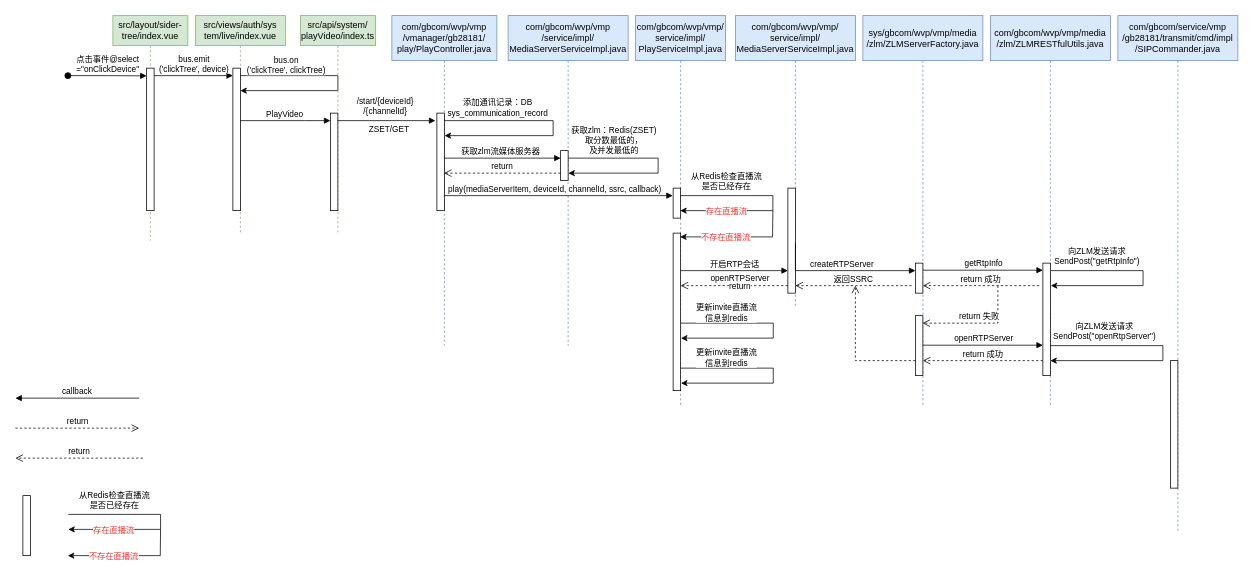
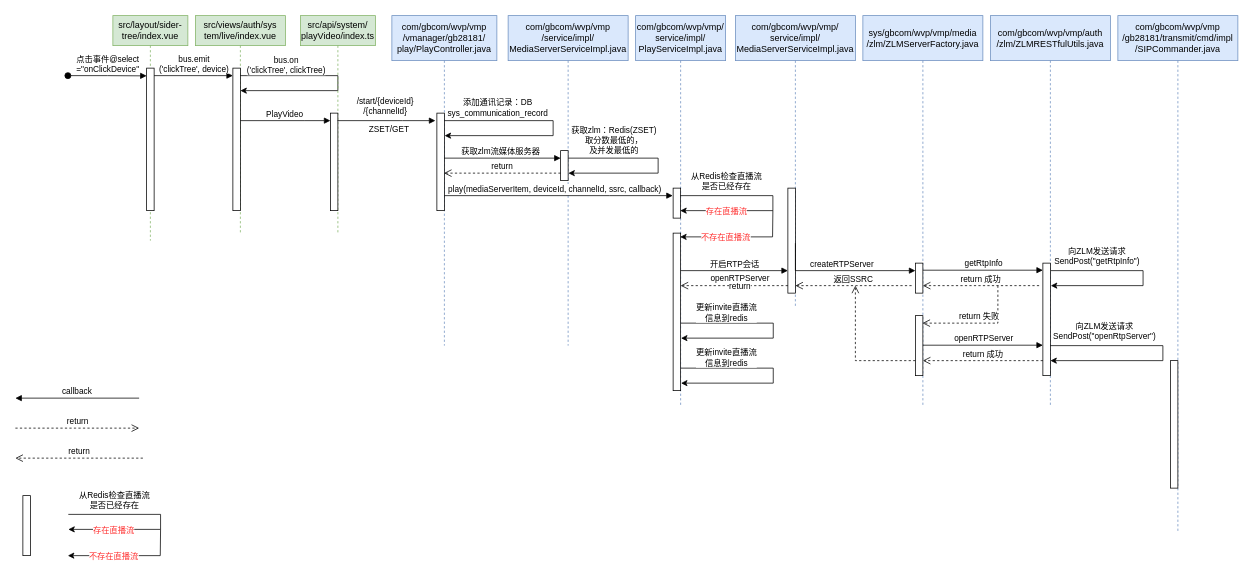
node "com/gbcom/wvp/vmp/media /zlm/ZLMRESTfulUtils.java": label "com/gbcom/wvp/vmp/media /zlm/ZLMRESTfulUtils.java" -> "com/gbcom/wvp/vmp/auth /zlm/ZLMRESTfulUtils.java"
node "com/gbcom/service/vmp /gb28181/transmit/cmd/impl /SIPCommander.java": label "com/gbcom/service/vmp /gb28181/transmit/cmd/impl /SIPCommander.java" -> "com/gbcom/wvp/vmp /gb28181/transmit/cmd/impl /SIPCommander.java"
